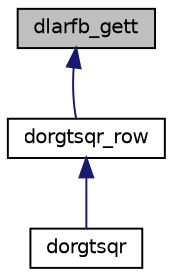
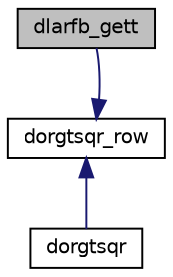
edge "dorgtsqr_row" -> "dlarfb_gett": reversed
